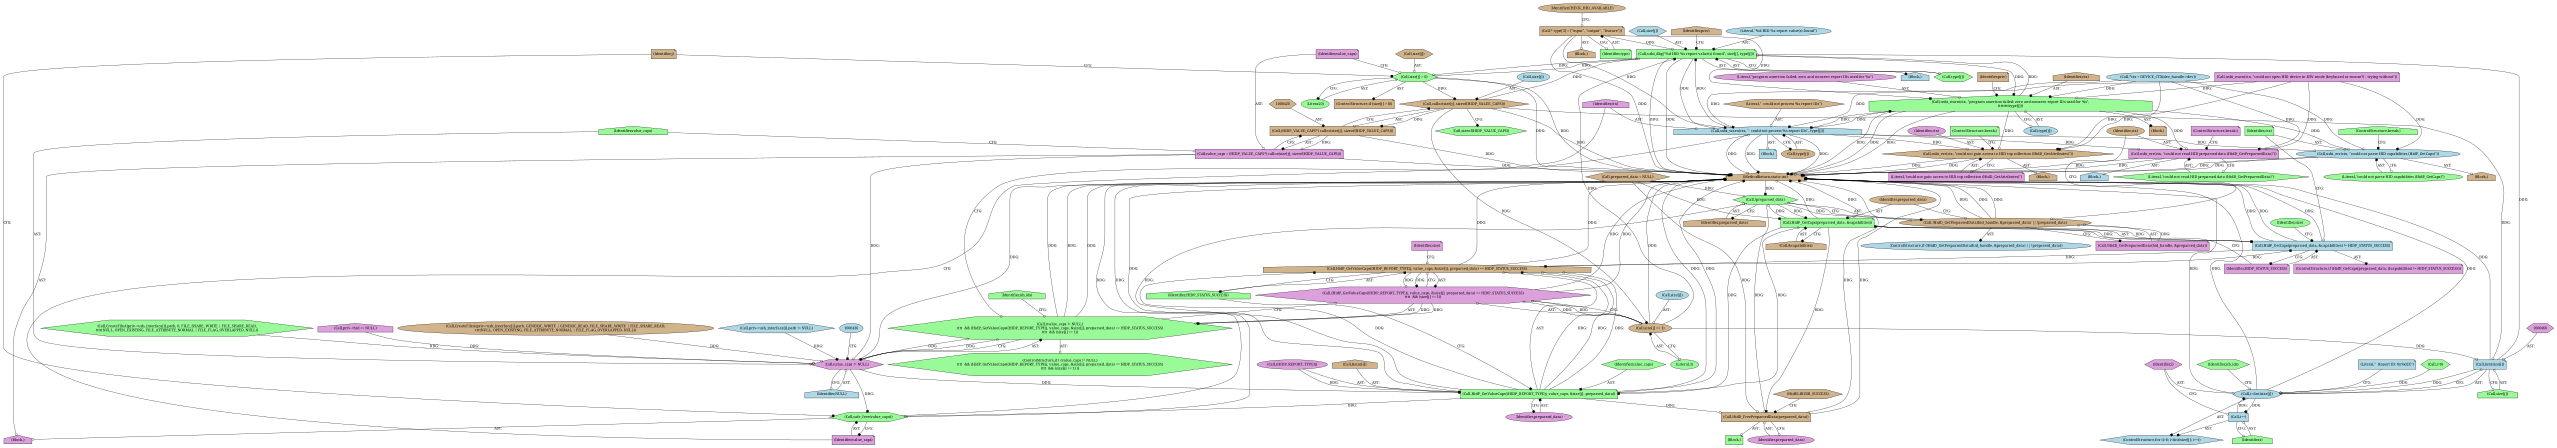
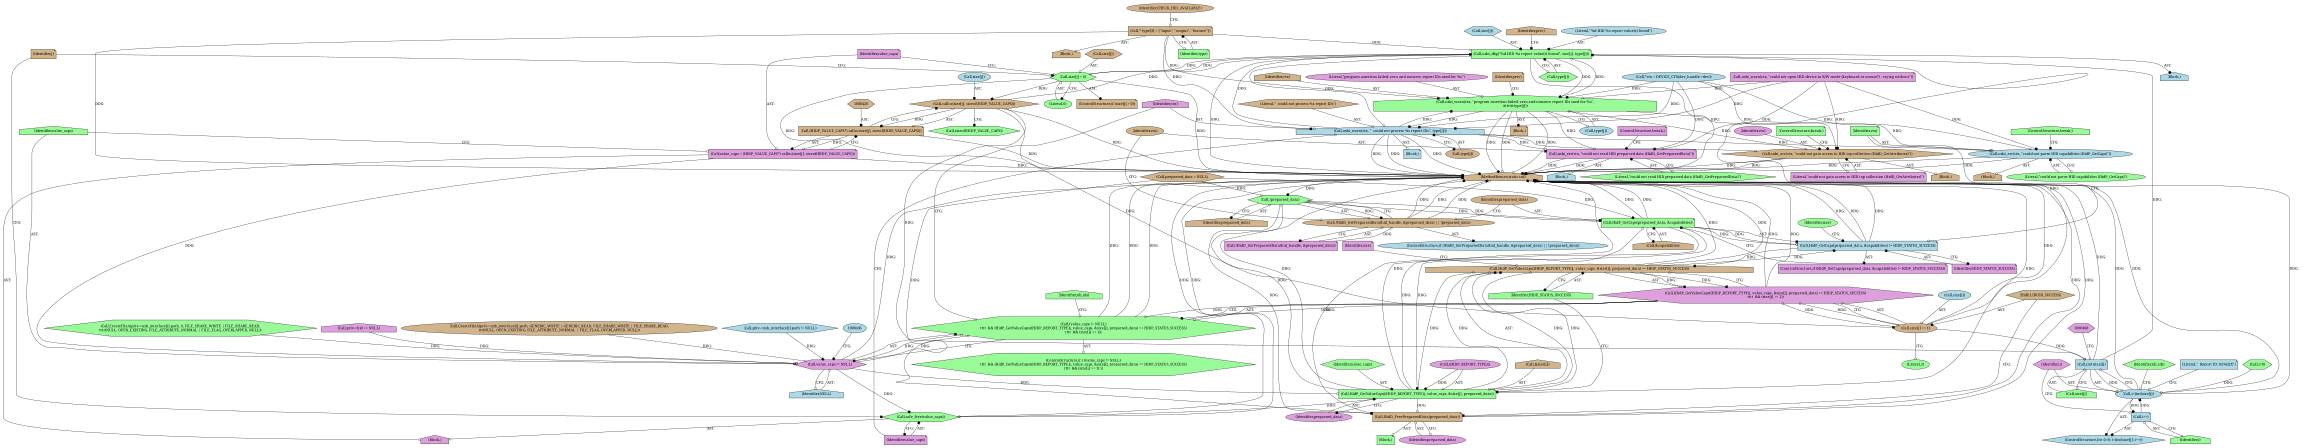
edge "1000468" -> "(Call,(int)size[j])": label "AST: " -> "CFG: "
edge "(Literal,1)" -> "(Call,size[j] >= 1)": now "(HidP,LIBUSB_SUCCESS)" -> "(Call,size[j] >= 1)"
